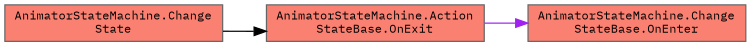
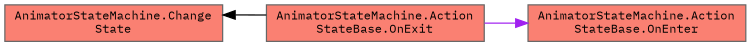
node "AnimatorStateMachine.Change StateBase.OnEnter": label "AnimatorStateMachine.Change StateBase.OnEnter" -> "AnimatorStateMachine.Action StateBase.OnEnter"
edge "AnimatorStateMachine.Change State" -> "AnimatorStateMachine.Action StateBase.OnExit": reversed
